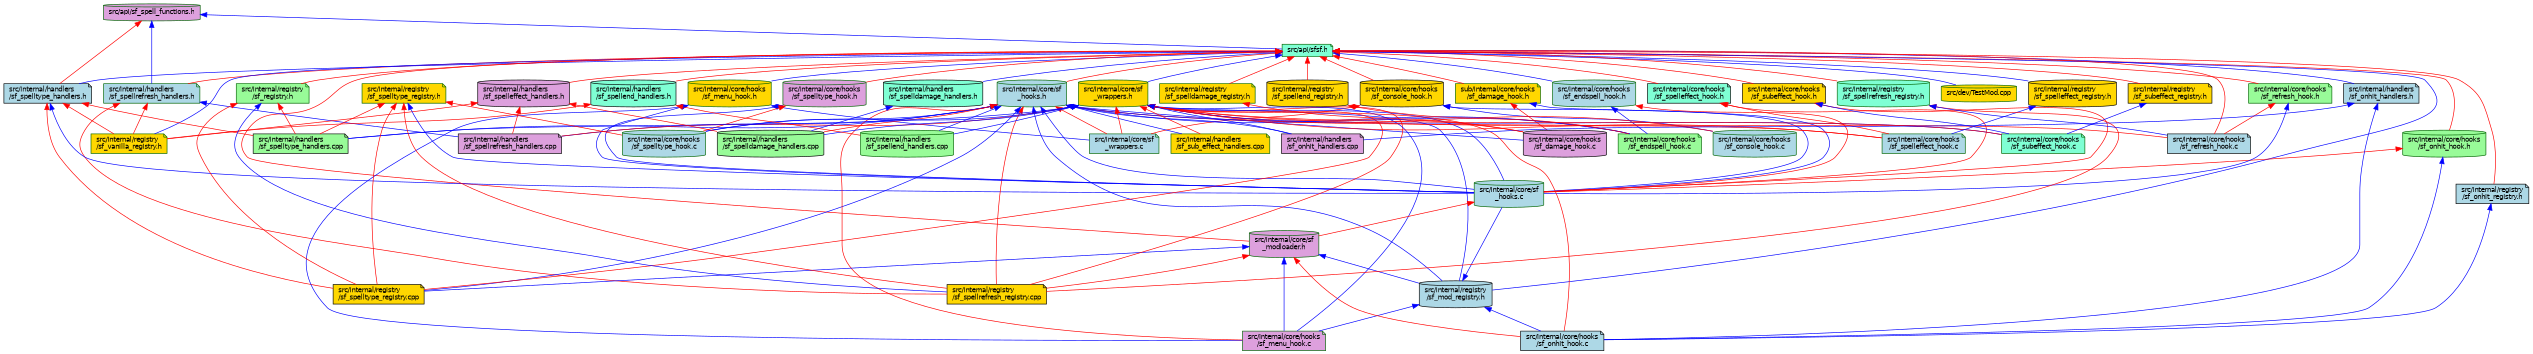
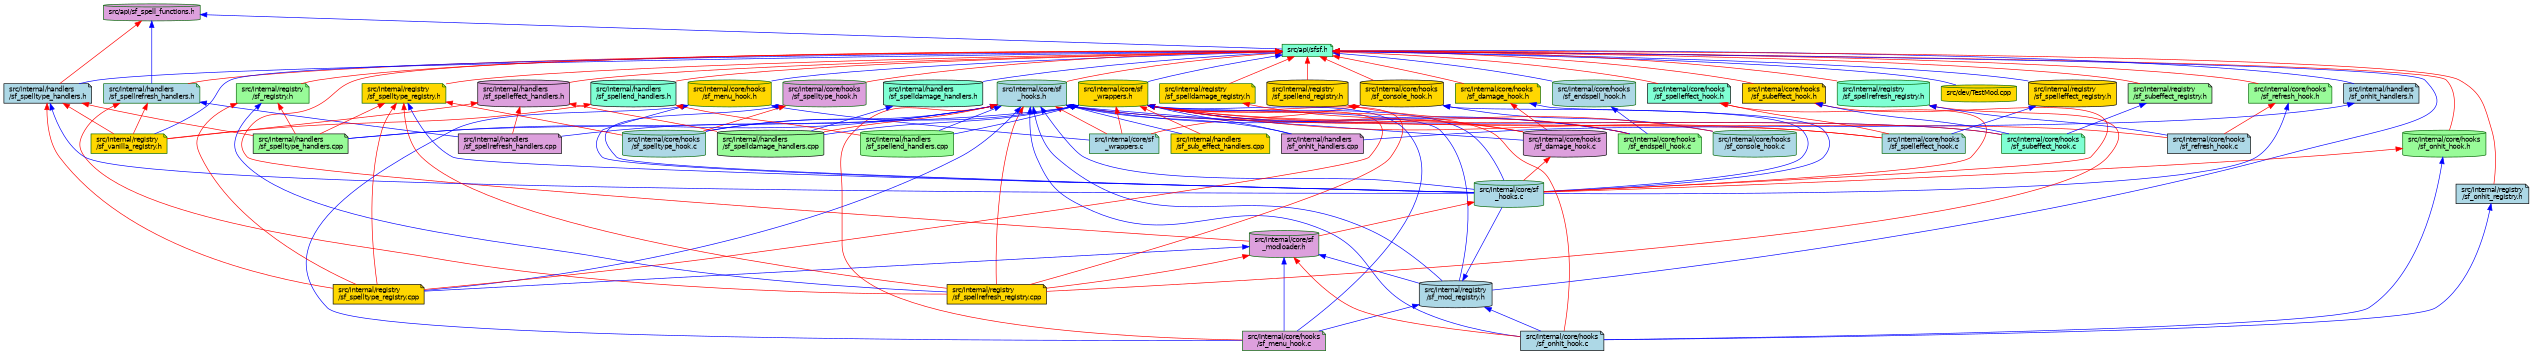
edge "src/internal/core/hooks /sf_refresh_hook.c" -> "src/api/sfsf.h": now "src/internal/registry /sf_spelltype_registry.h" -> "src/api/sfsf.h"
node "sub/internal/core/hooks /sf_damage_hook.h": label "sub/internal/core/hooks /sf_damage_hook.h" -> "src/internal/core/hooks /sf_damage_hook.h"
node "src/internal/registry /sf_subeffect_registry.h": fillcolor gold -> palegreen
edge "src/internal/handlers /sf_spellrefresh_handlers.cpp" -> "src/internal/core/sf _wrappers.h": removed
edge "src/internal/core/sf _hooks.c" -> "src/internal/core/hooks /sf_endspell_hook.h": now "src/internal/core/sf _hooks.c" -> "src/internal/core/hooks /sf_damage_hook.c"
edge "src/internal/core/hooks /sf_onhit_hook.c" -> "src/internal/handlers /sf_onhit_handlers.h": now "src/internal/core/hooks /sf_onhit_hook.c" -> "src/internal/core/sf _hooks.h"
